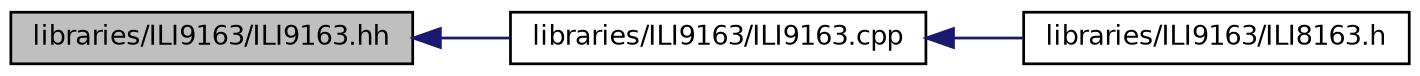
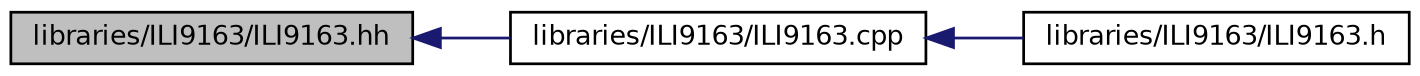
node "libraries/ILI9163/ILI8163.h": label "libraries/ILI9163/ILI8163.h" -> "libraries/ILI9163/ILI9163.h"
